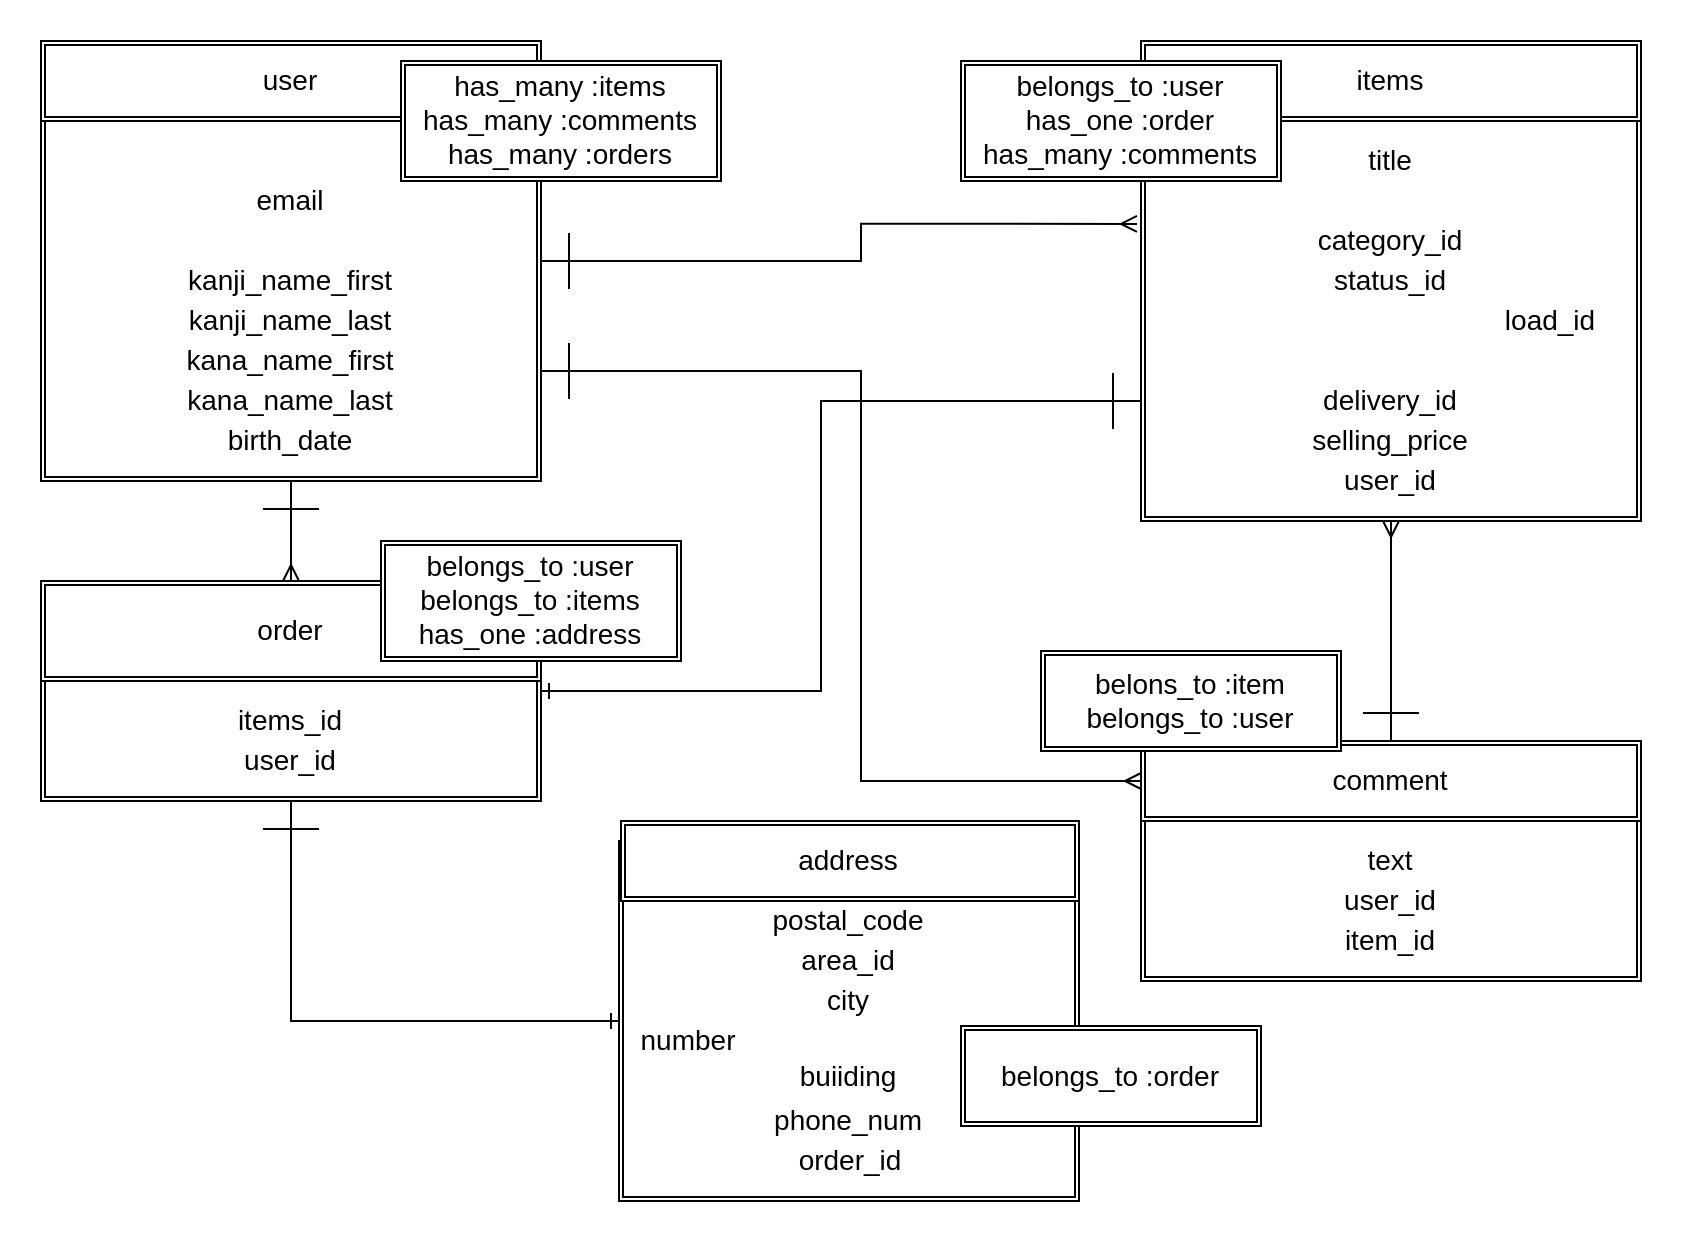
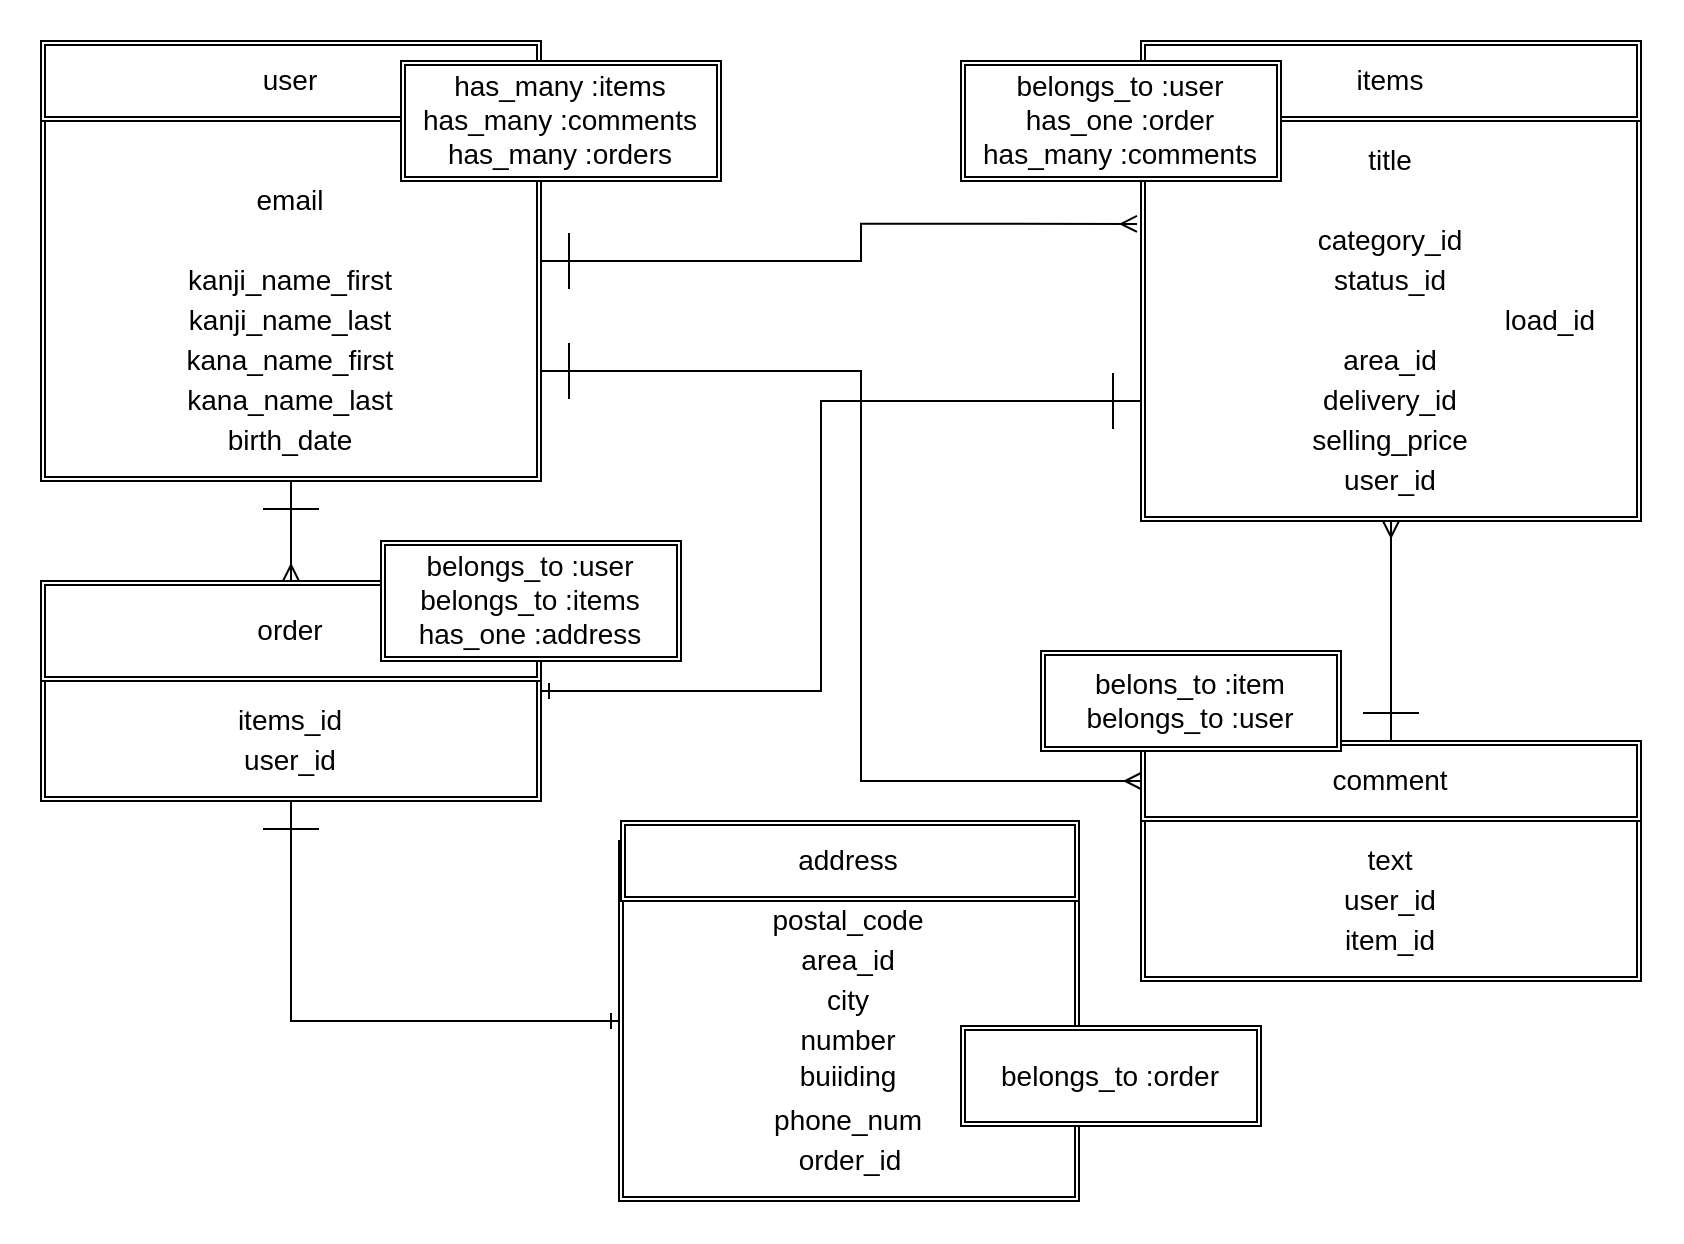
node "area_id": added
node "number": moved (689, 1041) -> (849, 1041)
